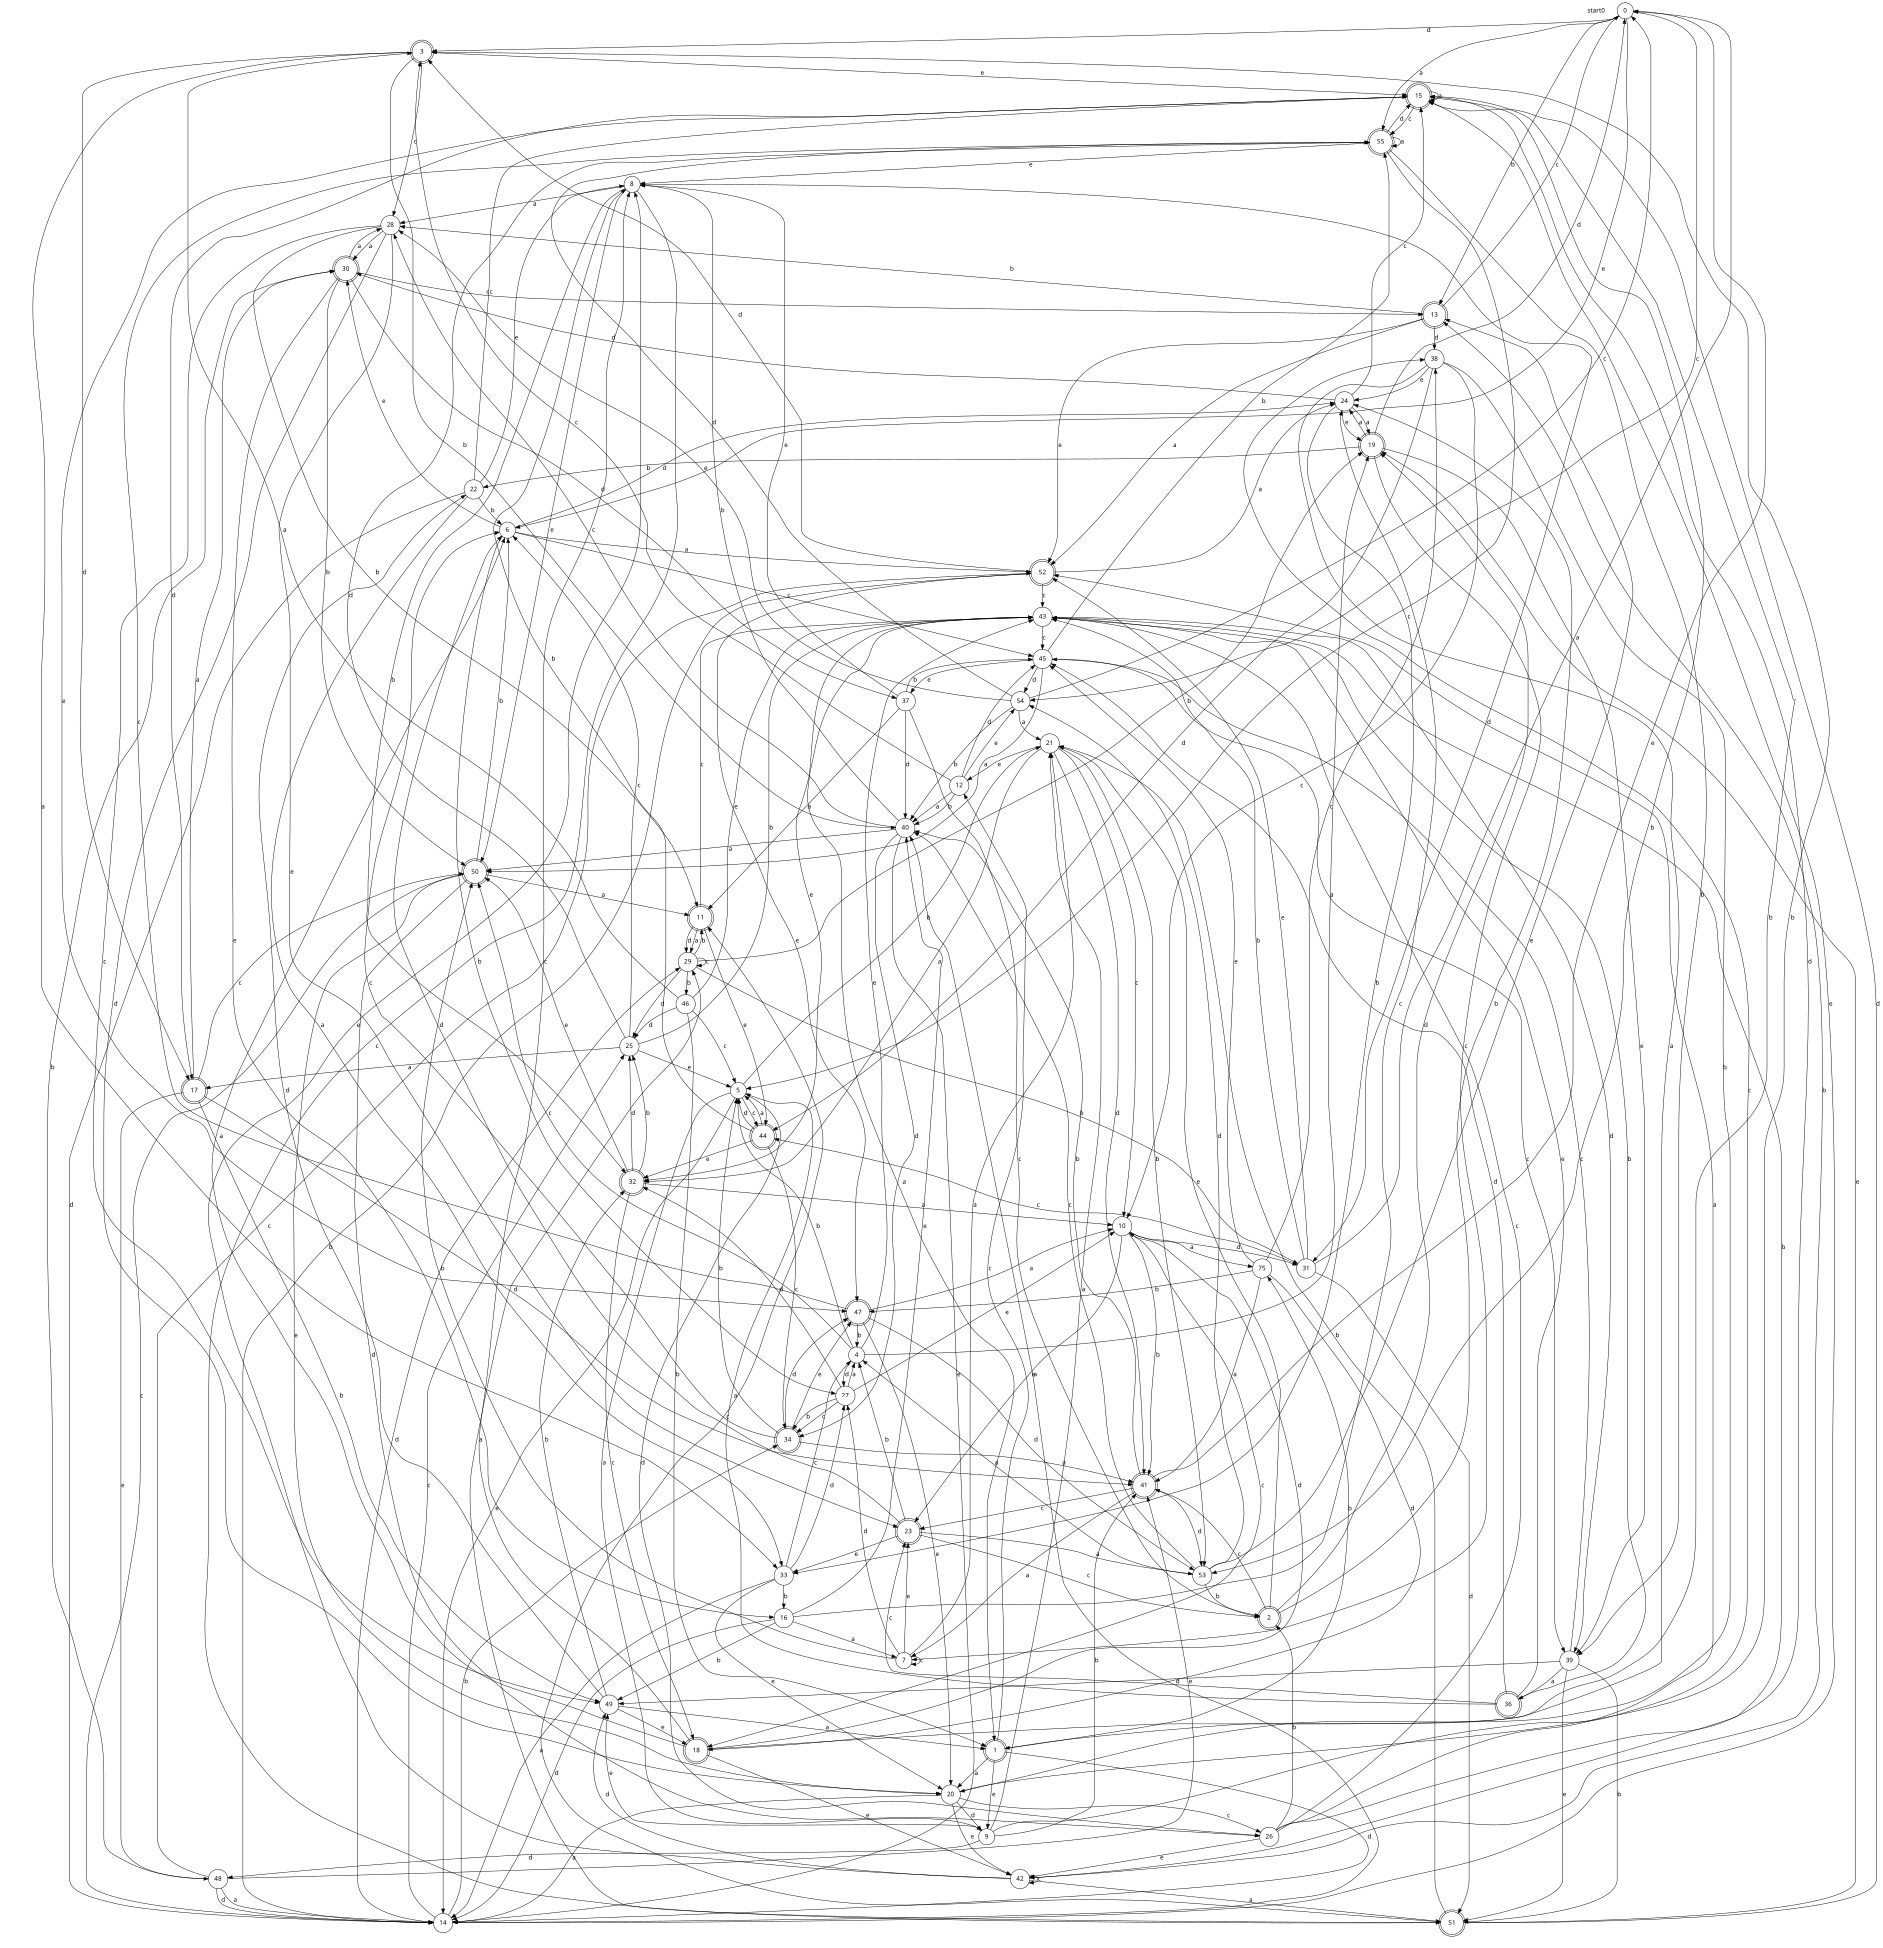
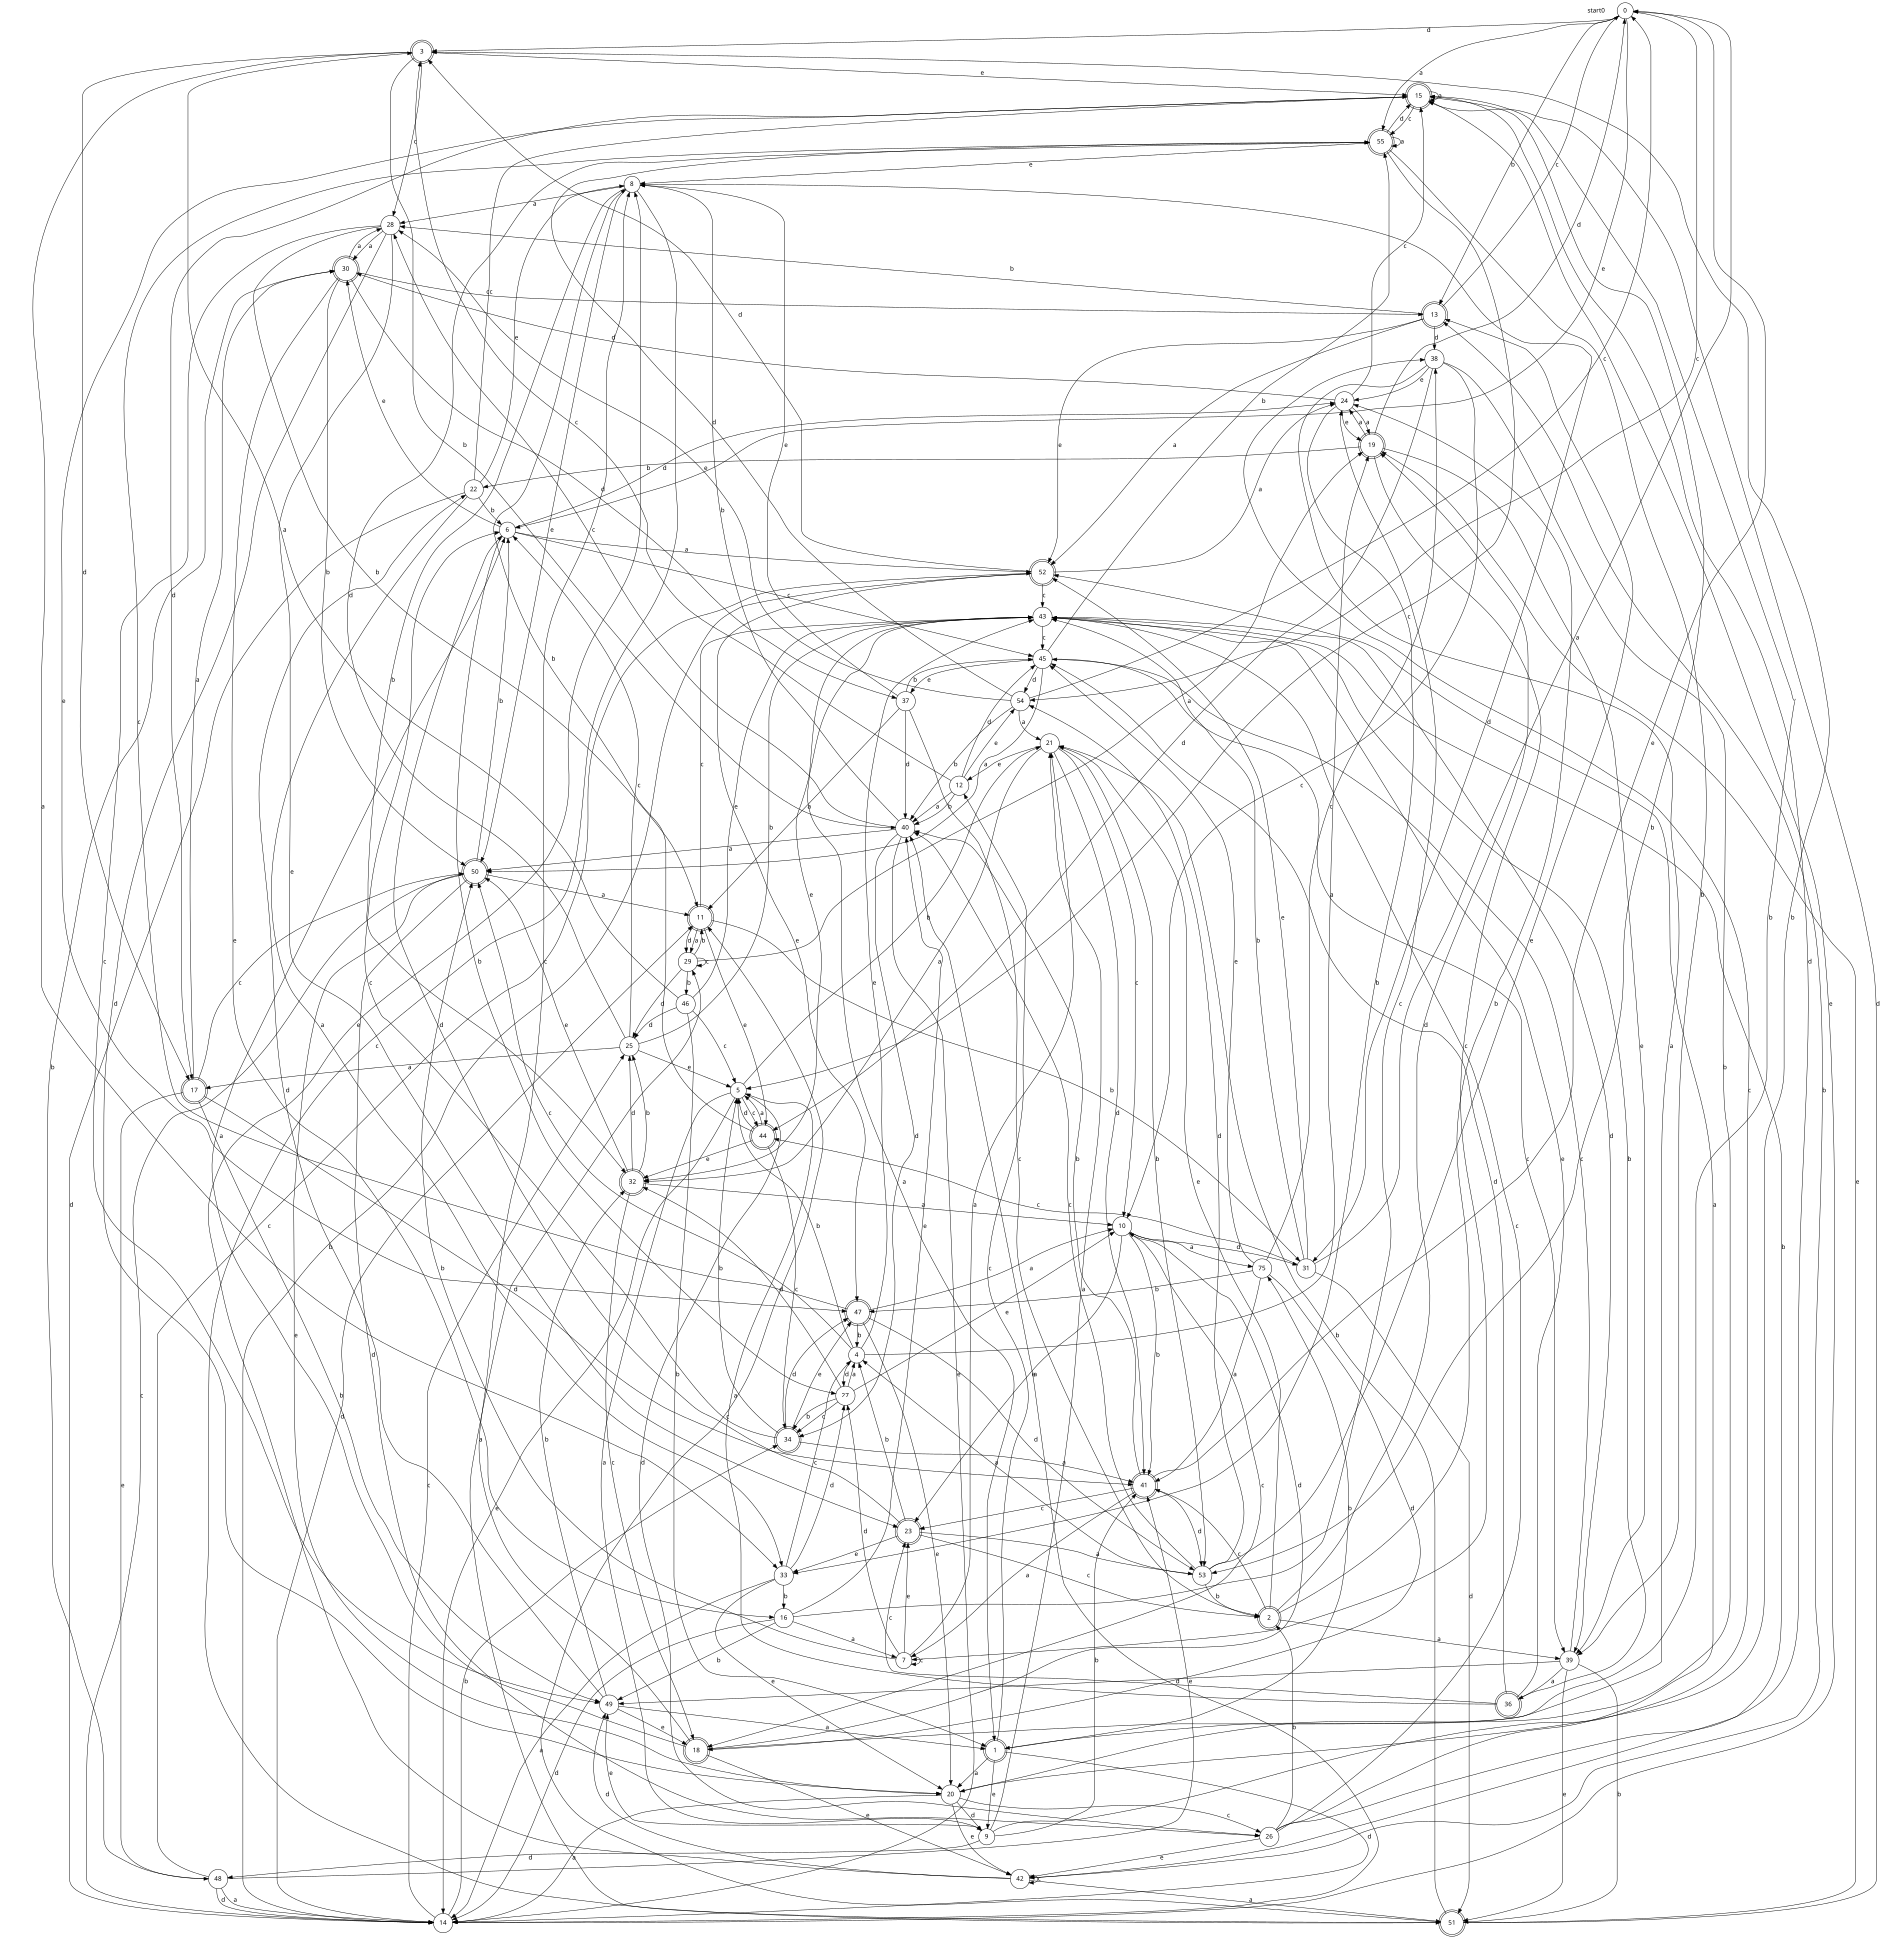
edge "29" -> "19": label "b" -> "a"
edge "29" -> "31": now "11" -> "31"
edge "14" -> "29": now "14" -> "11"
edge "2" -> "39": added, label "a"
